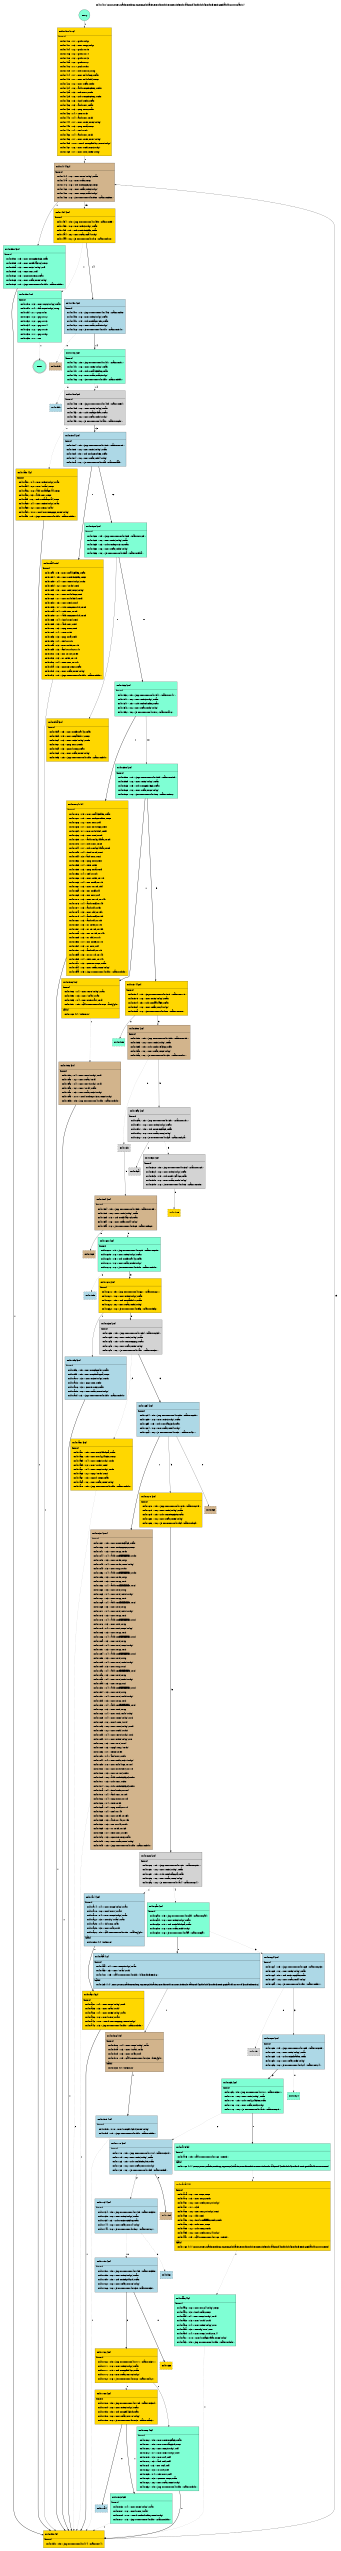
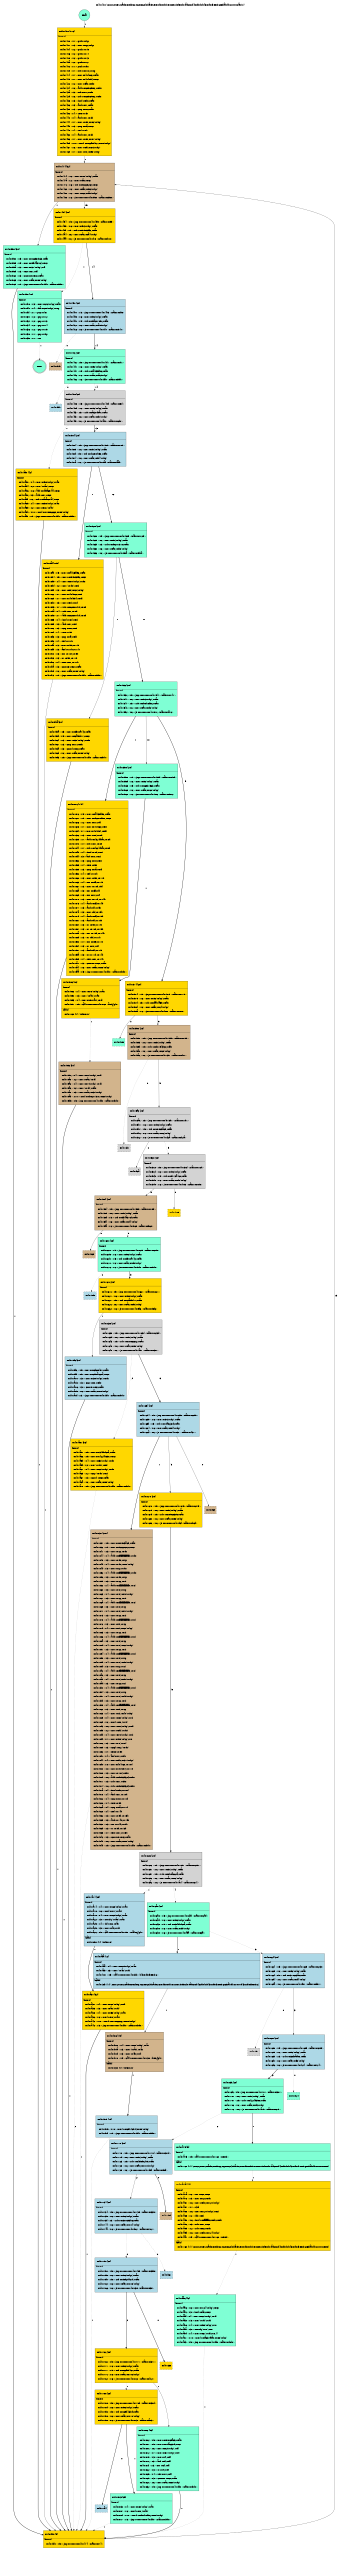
node "Entry": label "Entry" -> "Final"
edge "0x401558 [28]" -> "0x401574 [28]": now "0x40153c [28]" -> "0x401574 [28]"
edge "0x401cb1" -> "0x4015e4 [28]": now "0x4015c8 [28]" -> "0x4015e4 [28]"
edge "0x40161c [28]" -> "0x401638 [28]": removed, label "8"
edge "0x4019ba [30]" -> "0x401fd0 [5]": added, label "1"
edge "0x401734 [28]" -> "0x401750 [28]": label " 10" -> " 2"
